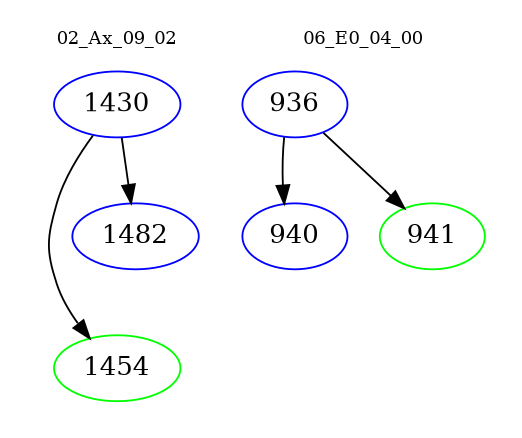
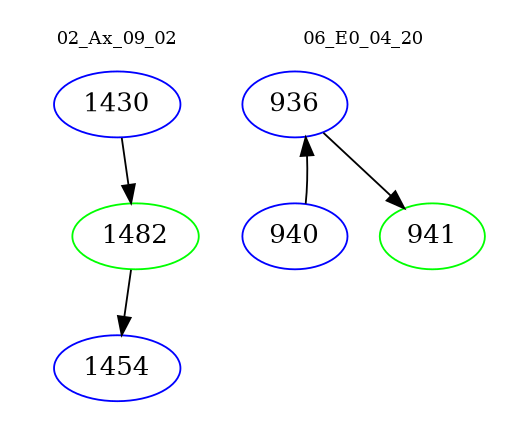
cluster "06_E0_04_00": label "06_E0_04_00" -> "06_E0_04_20"
edge "936" -> "940": reversed
edge "1430" -> "1454": now "1482" -> "1454"
node "1482": color blue -> green
node "1454": color green -> blue
